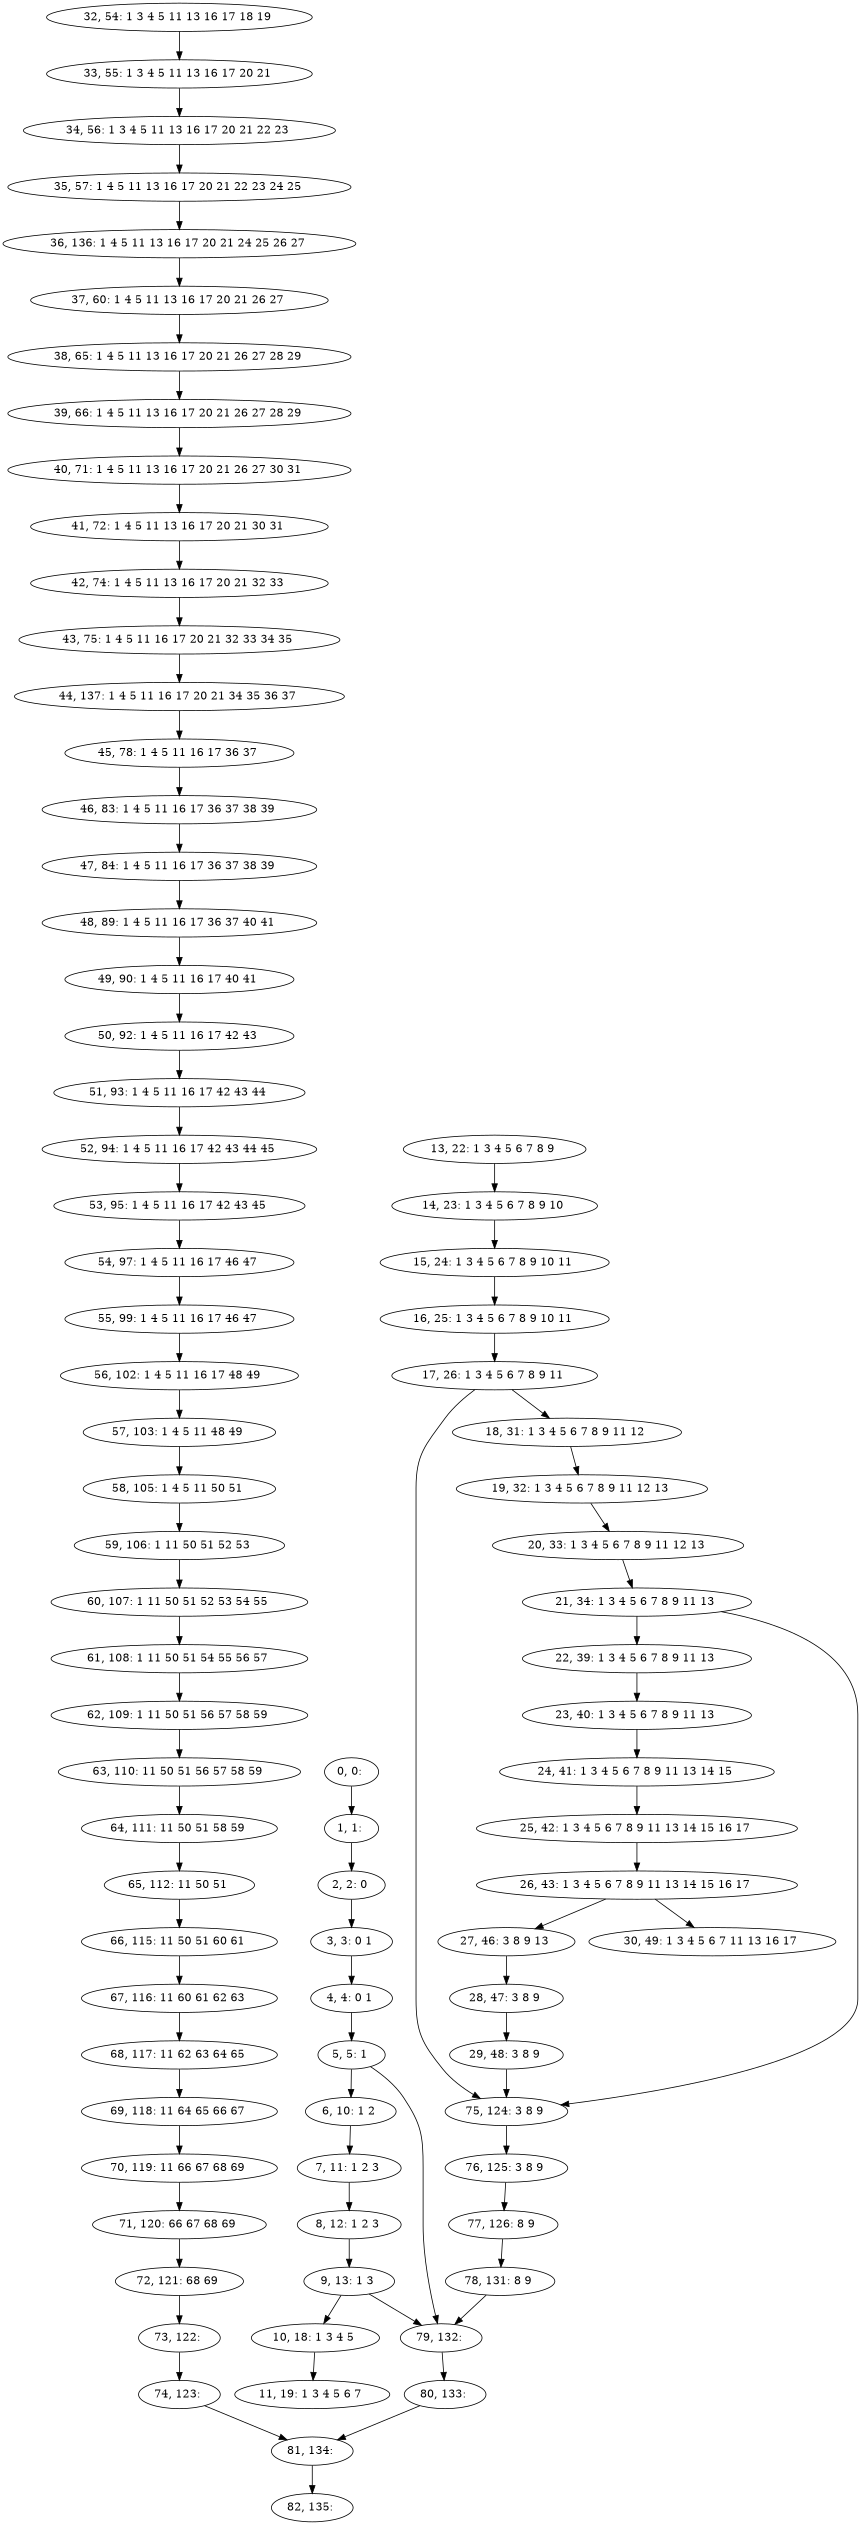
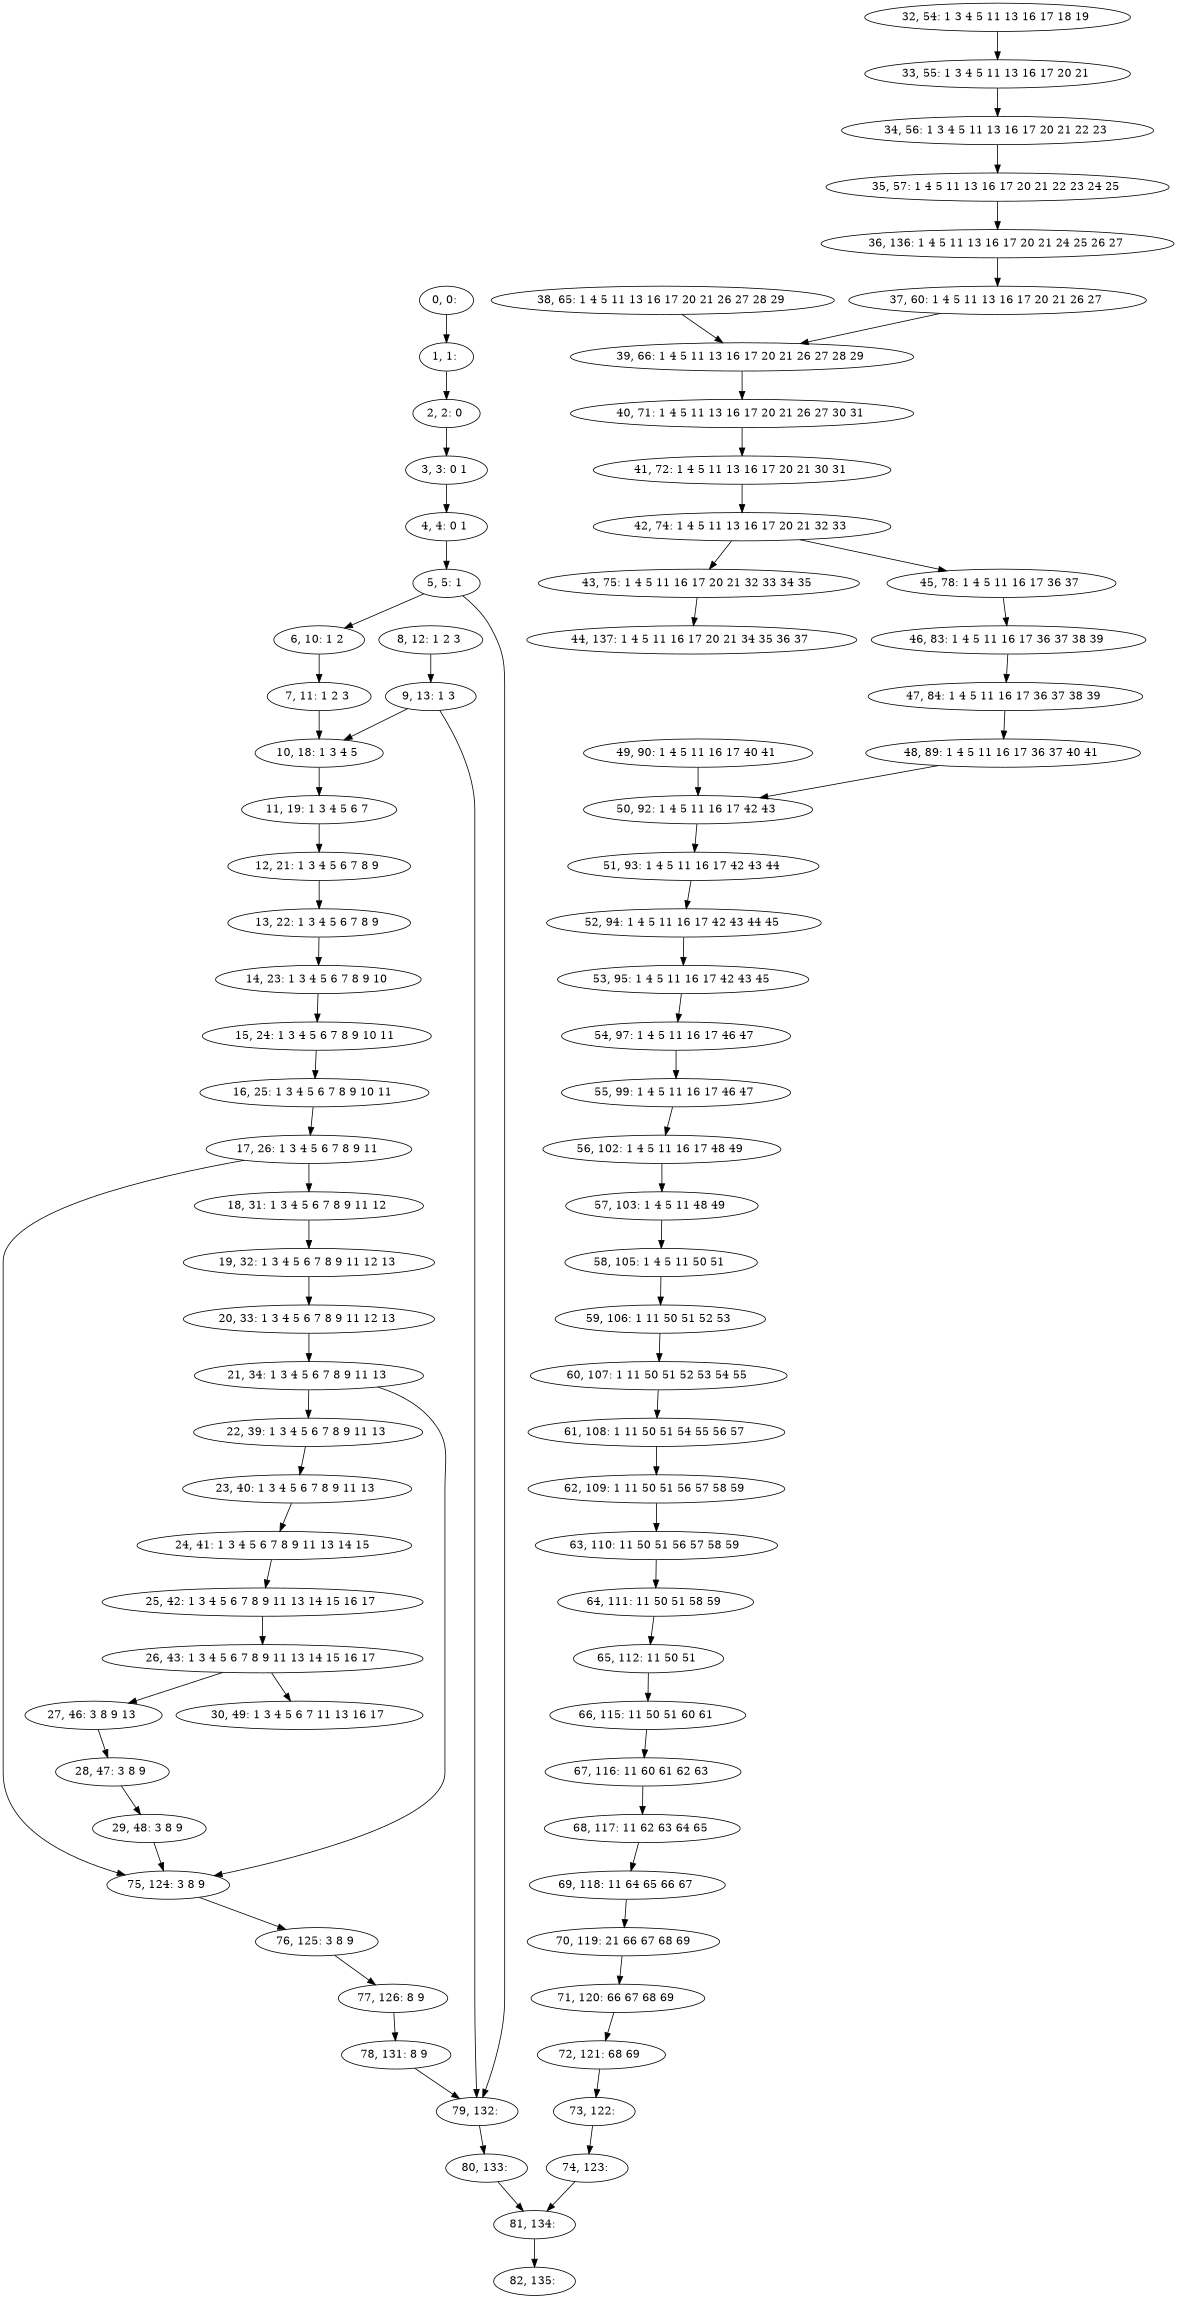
edge "37, 60: 1 4 5 11 13 16 17 20 21 26 27" -> "38, 65: 1 4 5 11 13 16 17 20 21 26 27 28 29": now "37, 60: 1 4 5 11 13 16 17 20 21 26 27" -> "39, 66: 1 4 5 11 13 16 17 20 21 26 27 28 29"
edge "44, 137: 1 4 5 11 16 17 20 21 34 35 36 37" -> "45, 78: 1 4 5 11 16 17 36 37": now "42, 74: 1 4 5 11 13 16 17 20 21 32 33" -> "45, 78: 1 4 5 11 16 17 36 37"
node "12, 21: 1 3 4 5 6 7 8 9": added
edge "48, 89: 1 4 5 11 16 17 36 37 40 41" -> "49, 90: 1 4 5 11 16 17 40 41": now "48, 89: 1 4 5 11 16 17 36 37 40 41" -> "50, 92: 1 4 5 11 16 17 42 43"
node "70, 119: 11 66 67 68 69": label "70, 119: 11 66 67 68 69" -> "70, 119: 21 66 67 68 69"
edge "7, 11: 1 2 3" -> "8, 12: 1 2 3": now "7, 11: 1 2 3" -> "10, 18: 1 3 4 5"
